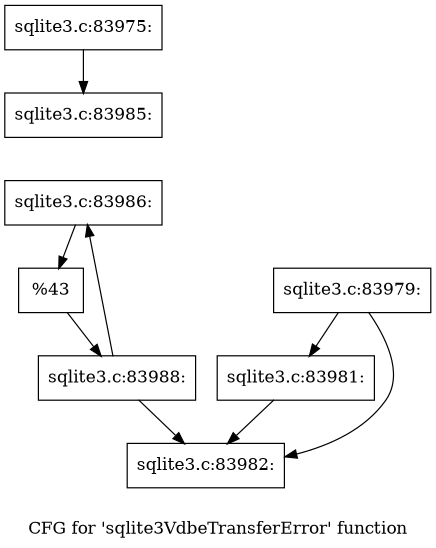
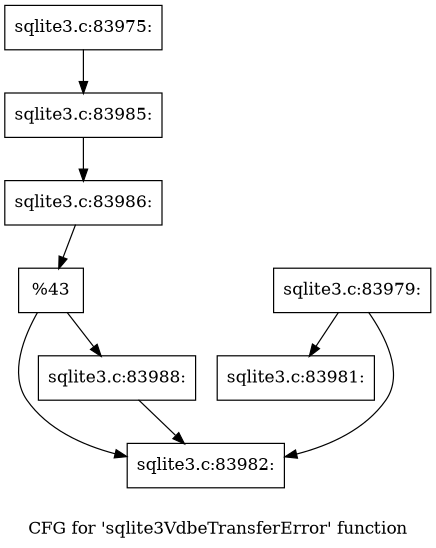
edge "sqlite3.c:83988:" -> "sqlite3.c:83986:": now "sqlite3.c:83985:" -> "sqlite3.c:83986:"
edge "sqlite3.c:83981:" -> "sqlite3.c:83982:": now "%43" -> "sqlite3.c:83982:"
